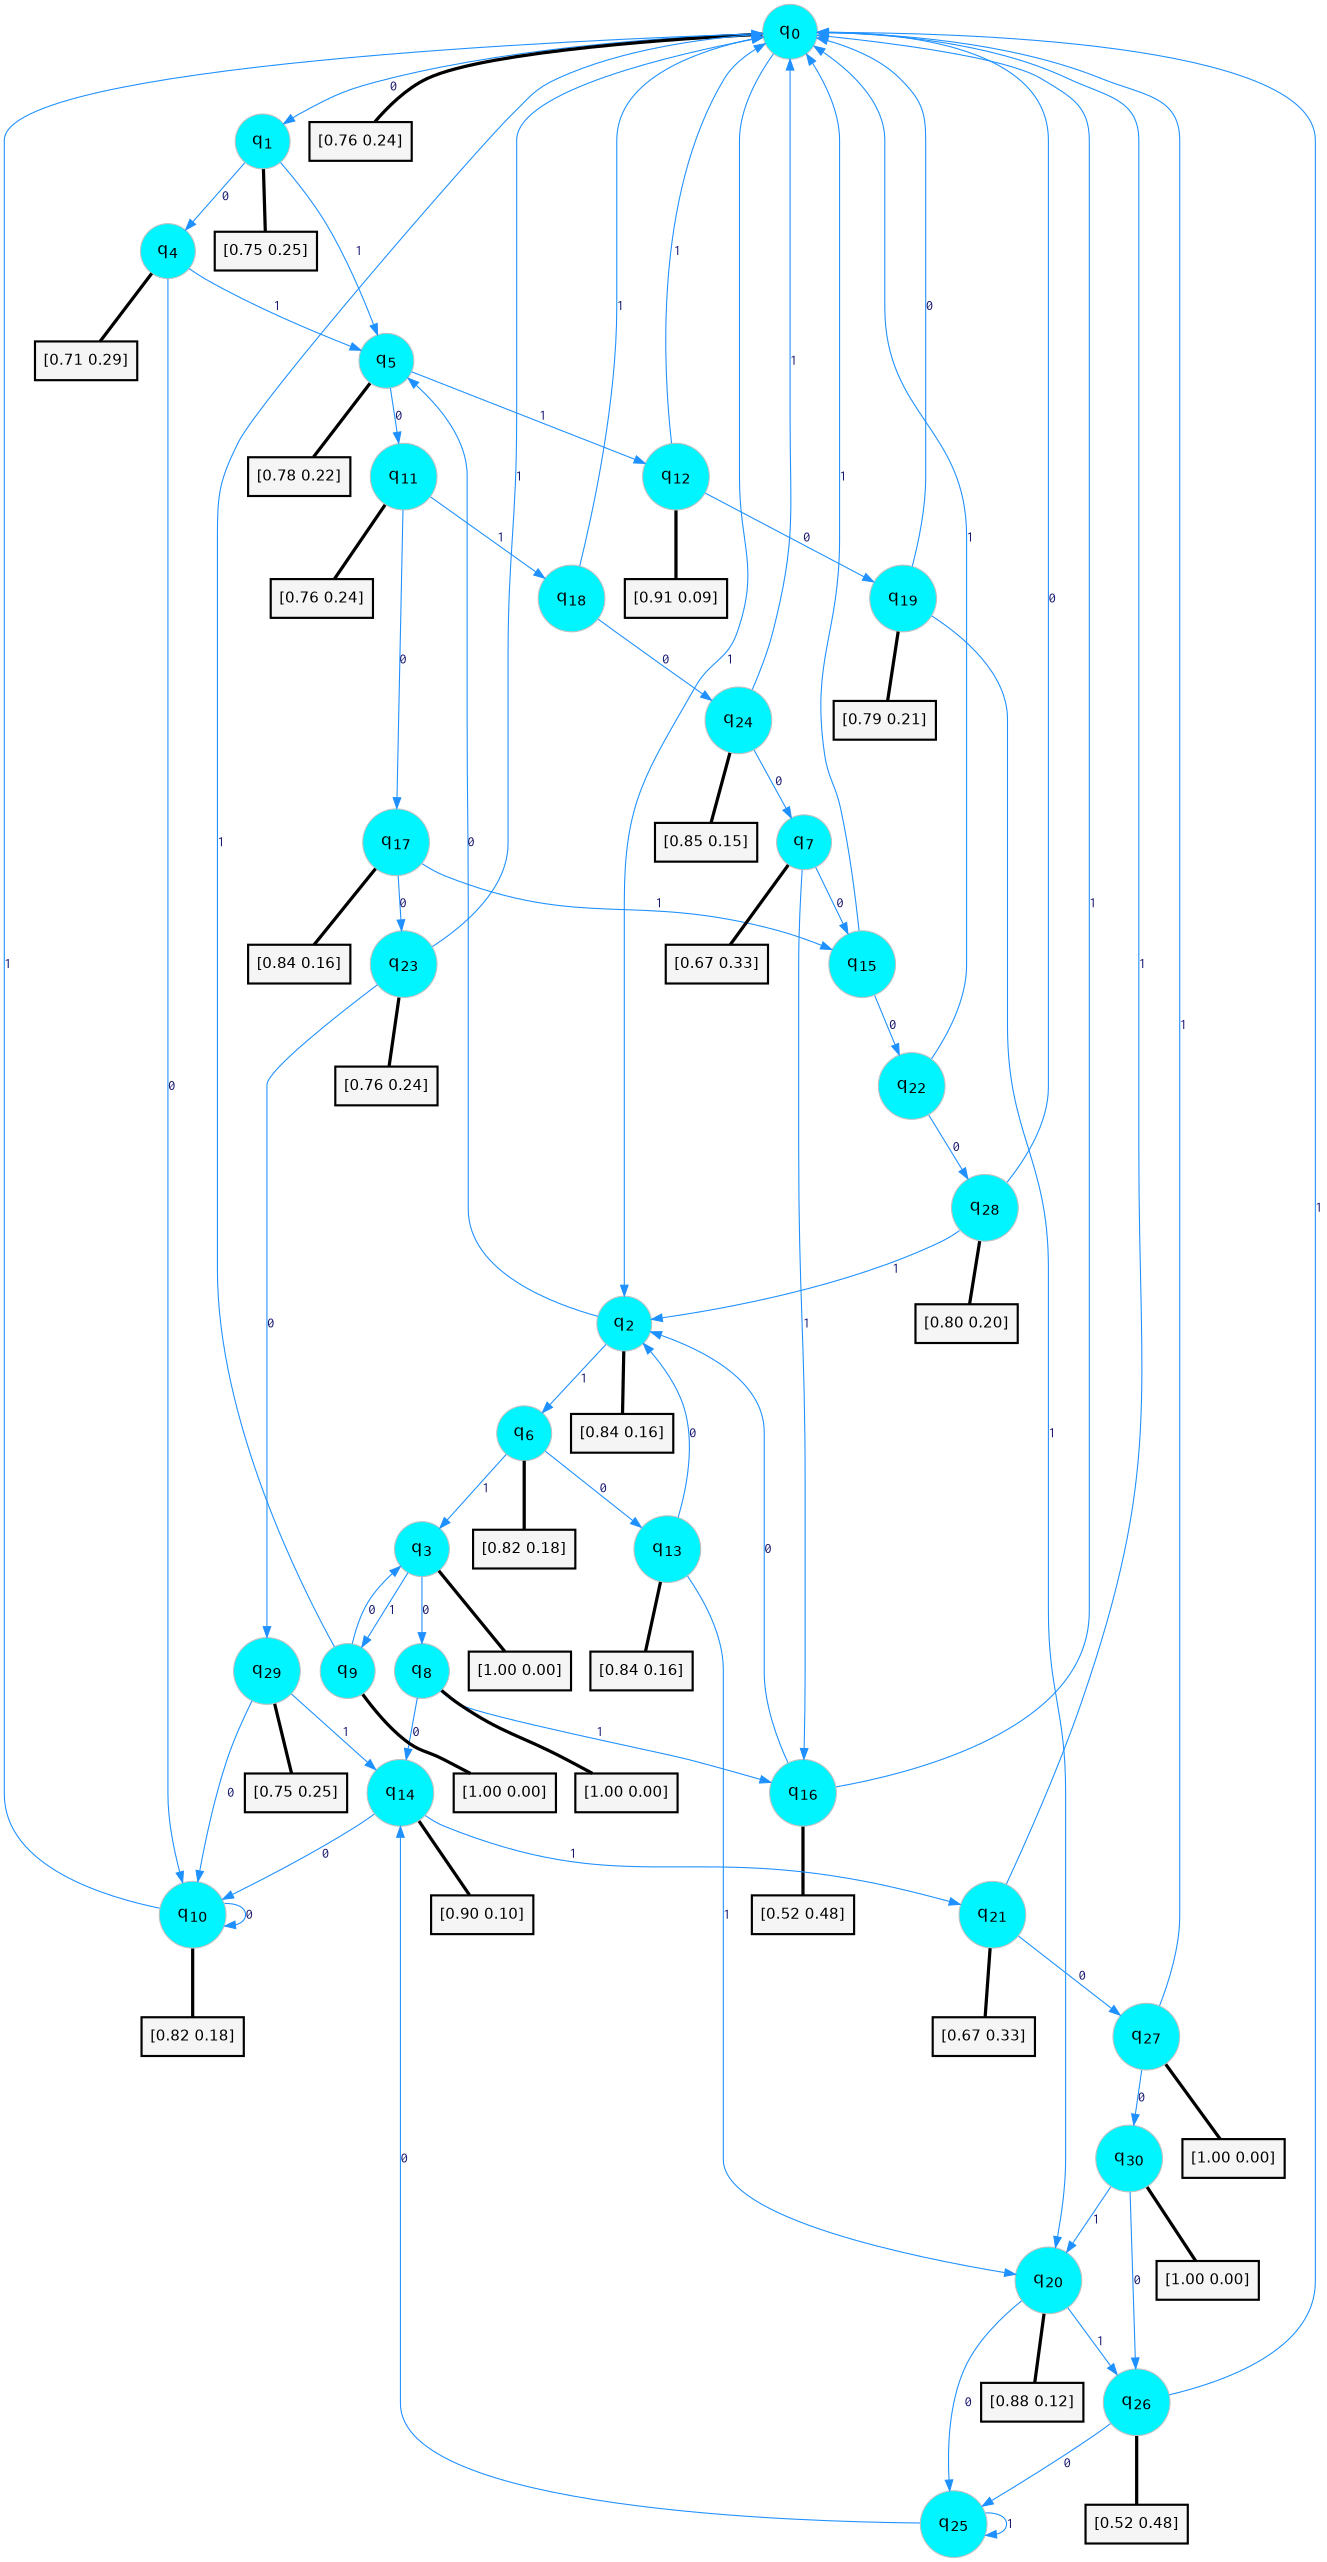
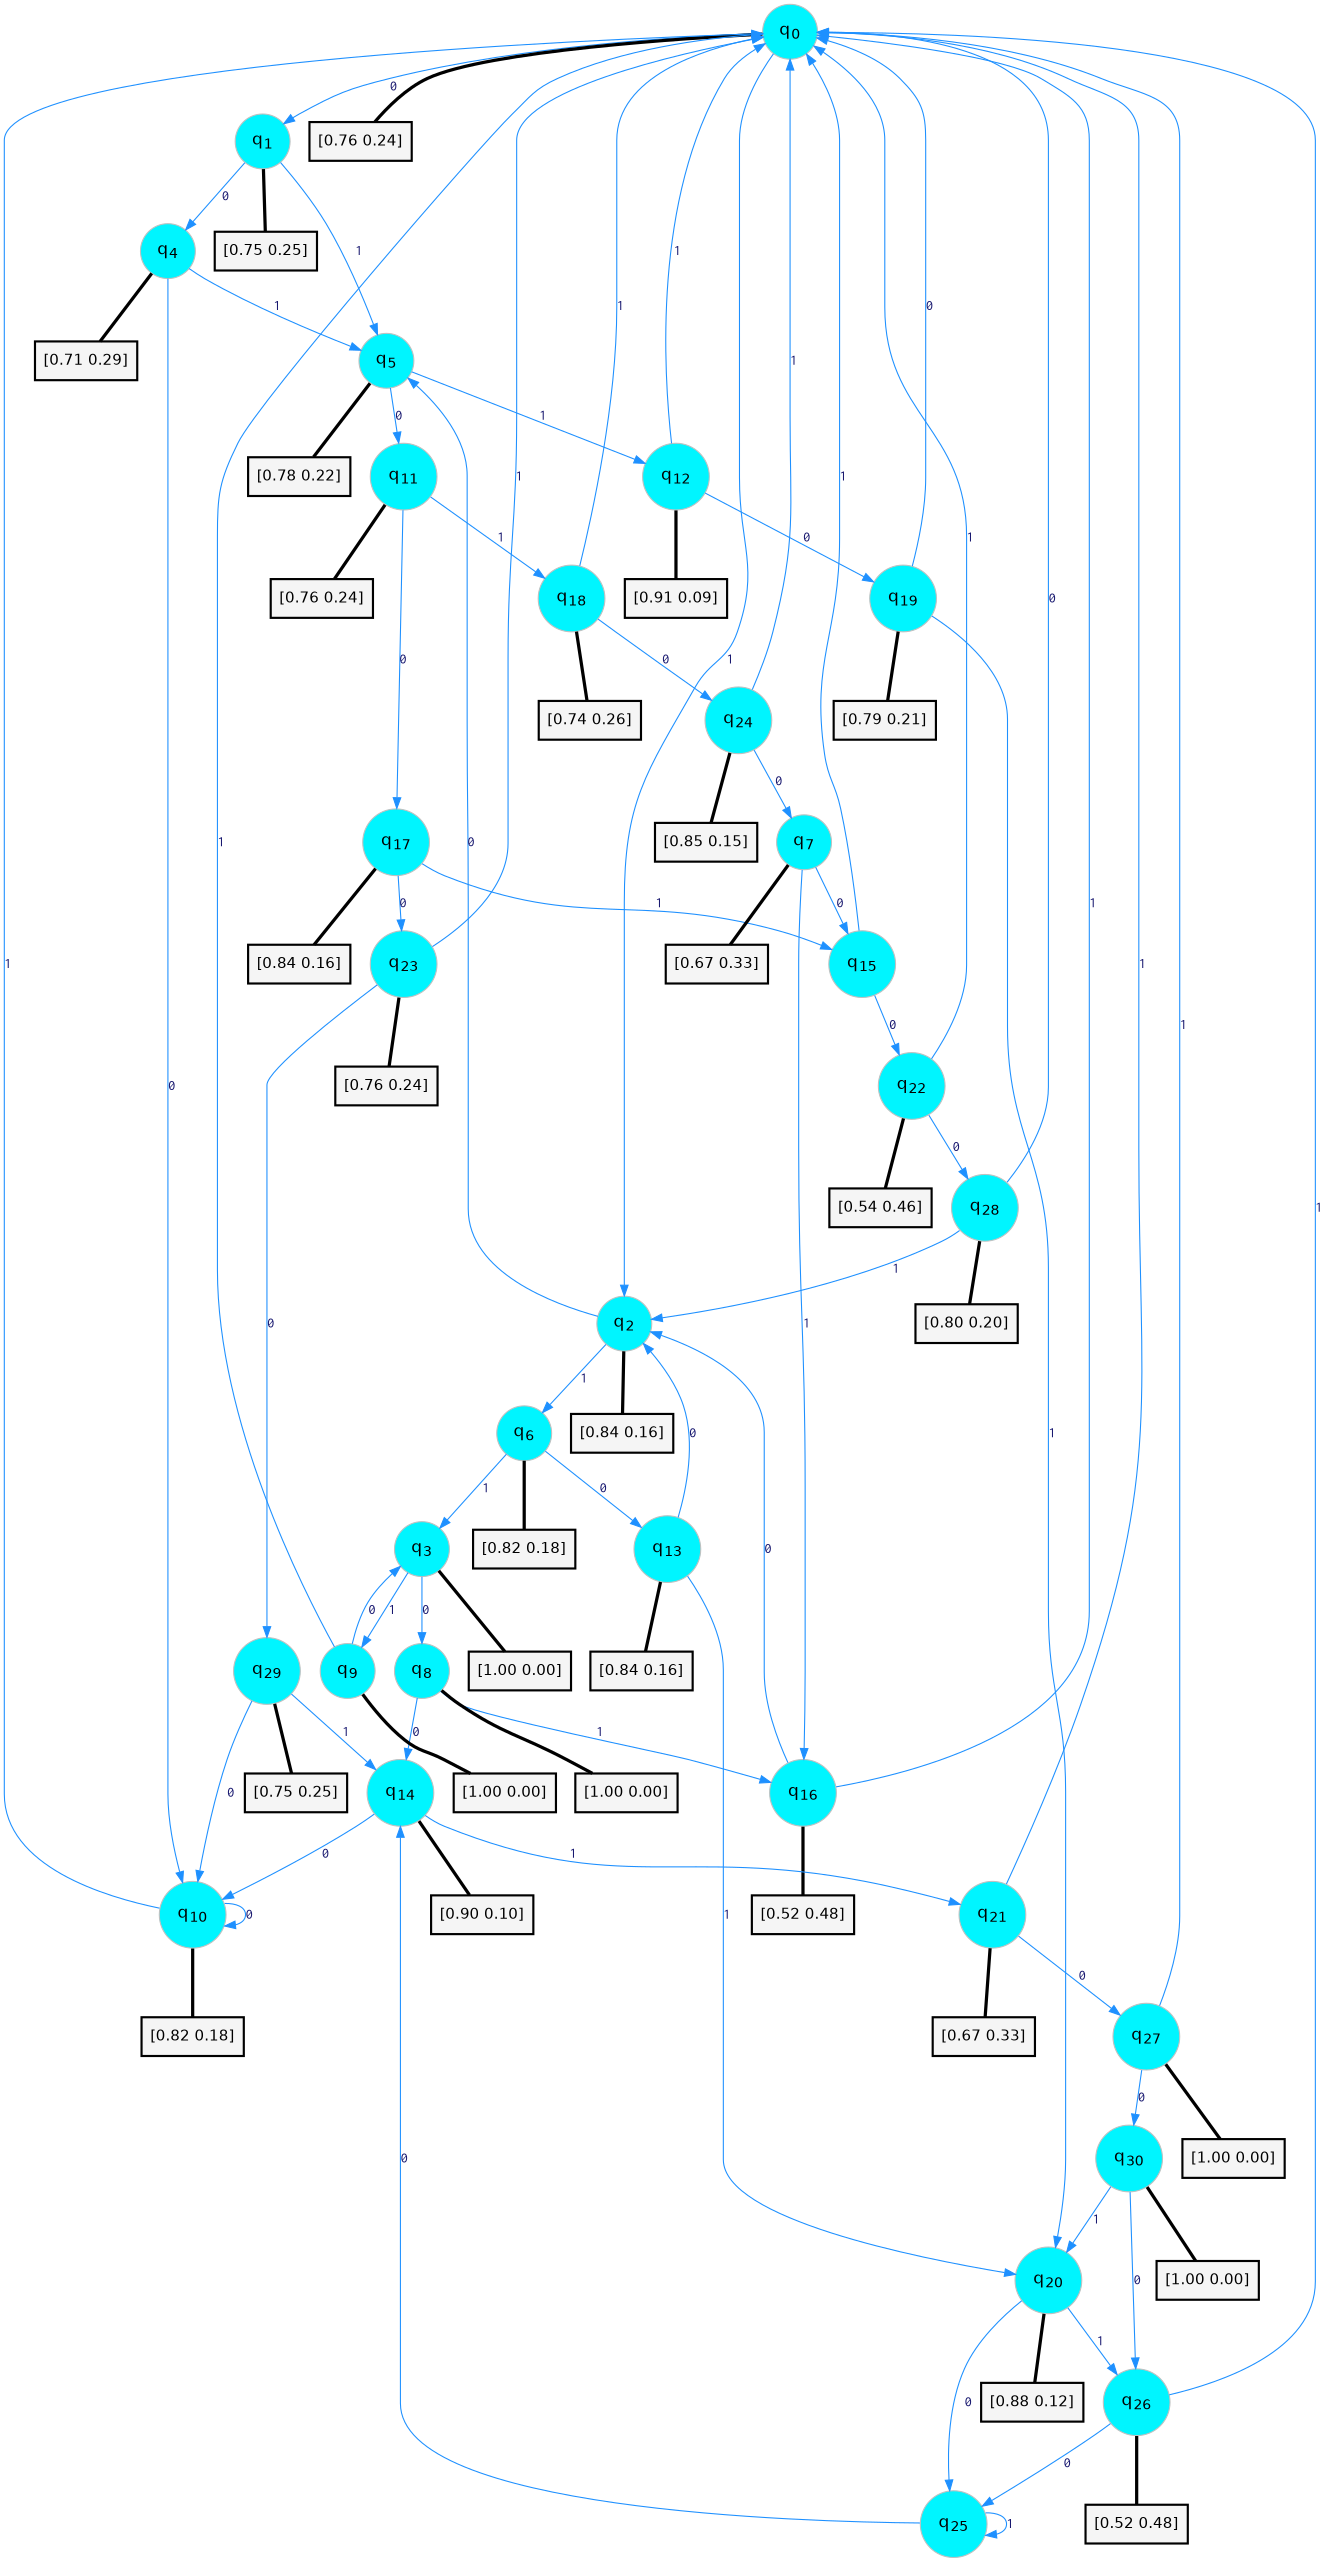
node "[0.74 0.26]": added
node "[0.54 0.46]": added
